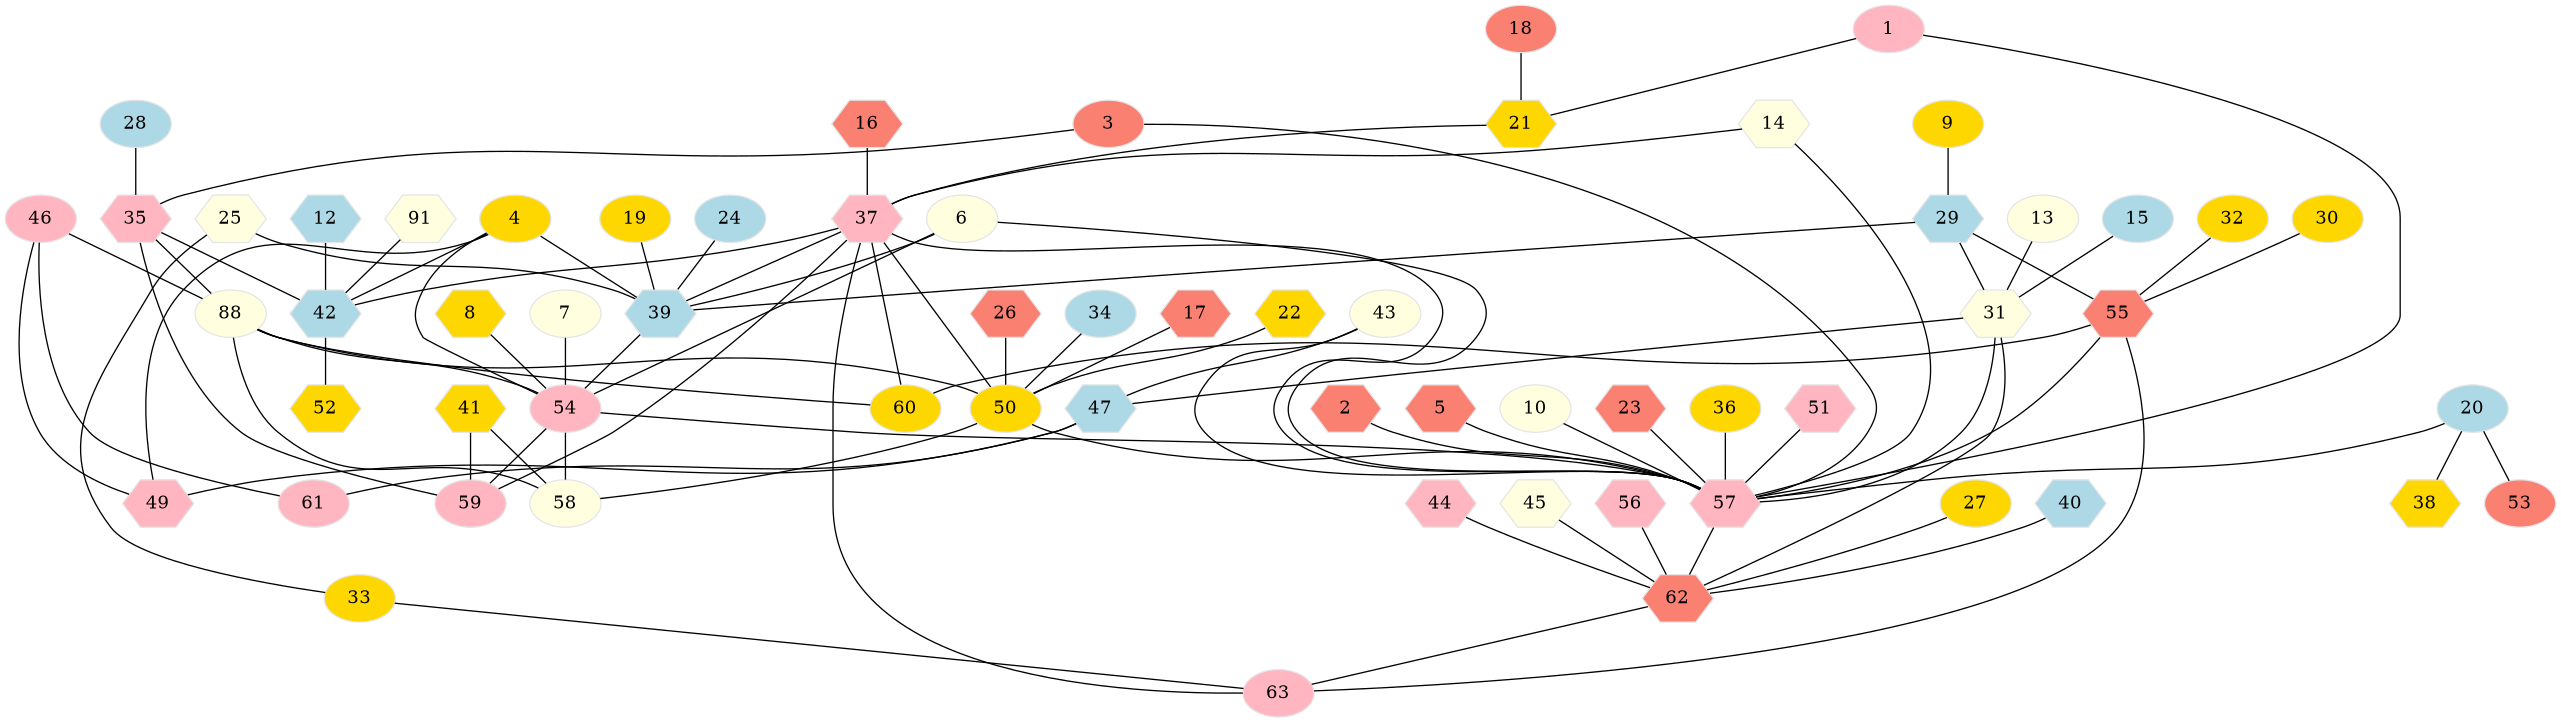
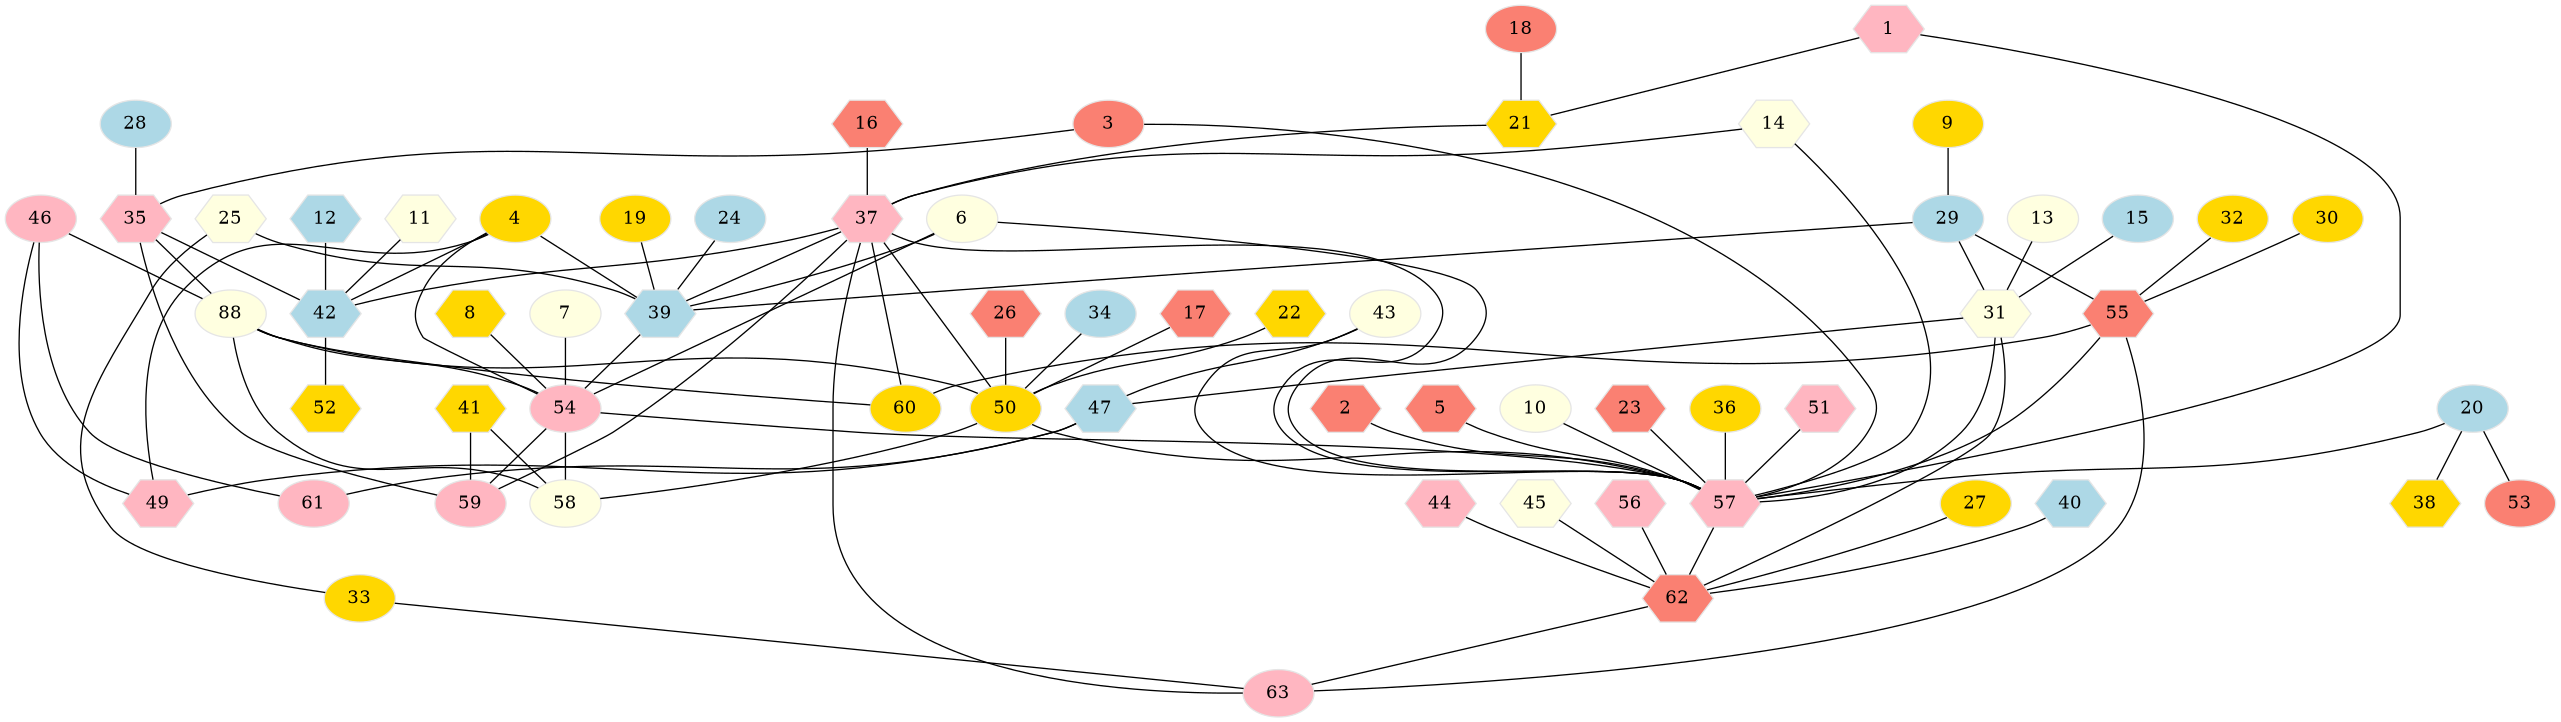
node "1": shape ellipse -> hexagon
node "91": label "91" -> "11"
node "29": shape hexagon -> ellipse
